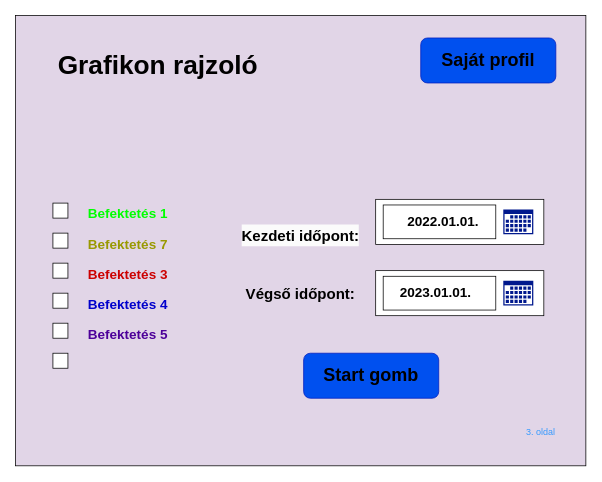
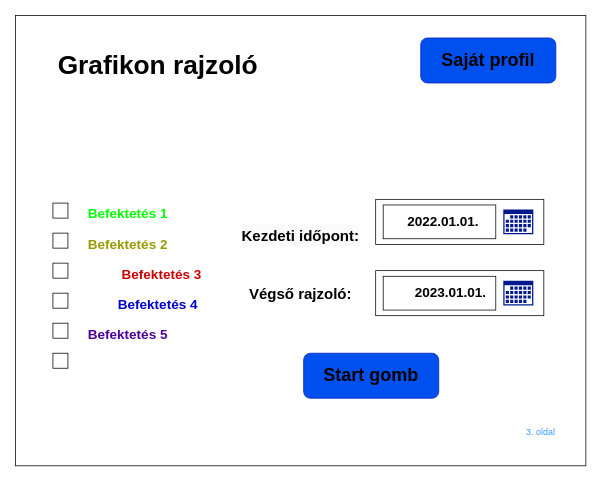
node "Kezdeti időpont:": fillcolor #e1d5e7 -> #ffffff
node "Befektetés 7": label "Befektetés 7" -> "Befektetés 2"
node "Befektetés 3": moved (128, 274) -> (162, 274)
node "Végső időpont:": label "Végső időpont:" -> "Végső rajzoló:"
node "2023.01.01.": moved (435, 293) -> (450, 293)
node "Befektetés 4": moved (128, 304) -> (158, 304)
